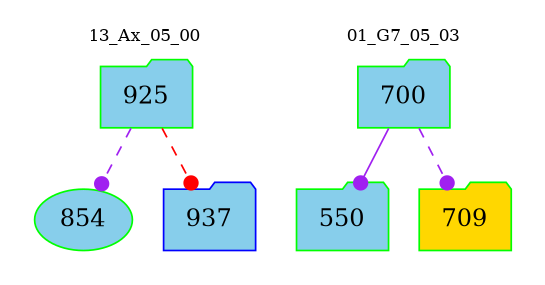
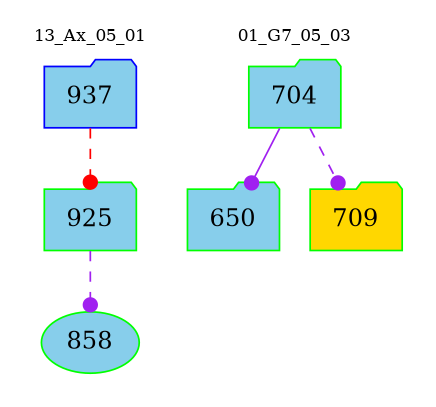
cluster "13_Ax_05_00": label "13_Ax_05_00" -> "13_Ax_05_01"
node "700": label "700" -> "704"
edge "925" -> "937": reversed
node "854": label "854" -> "858"
node "550": label "550" -> "650"
